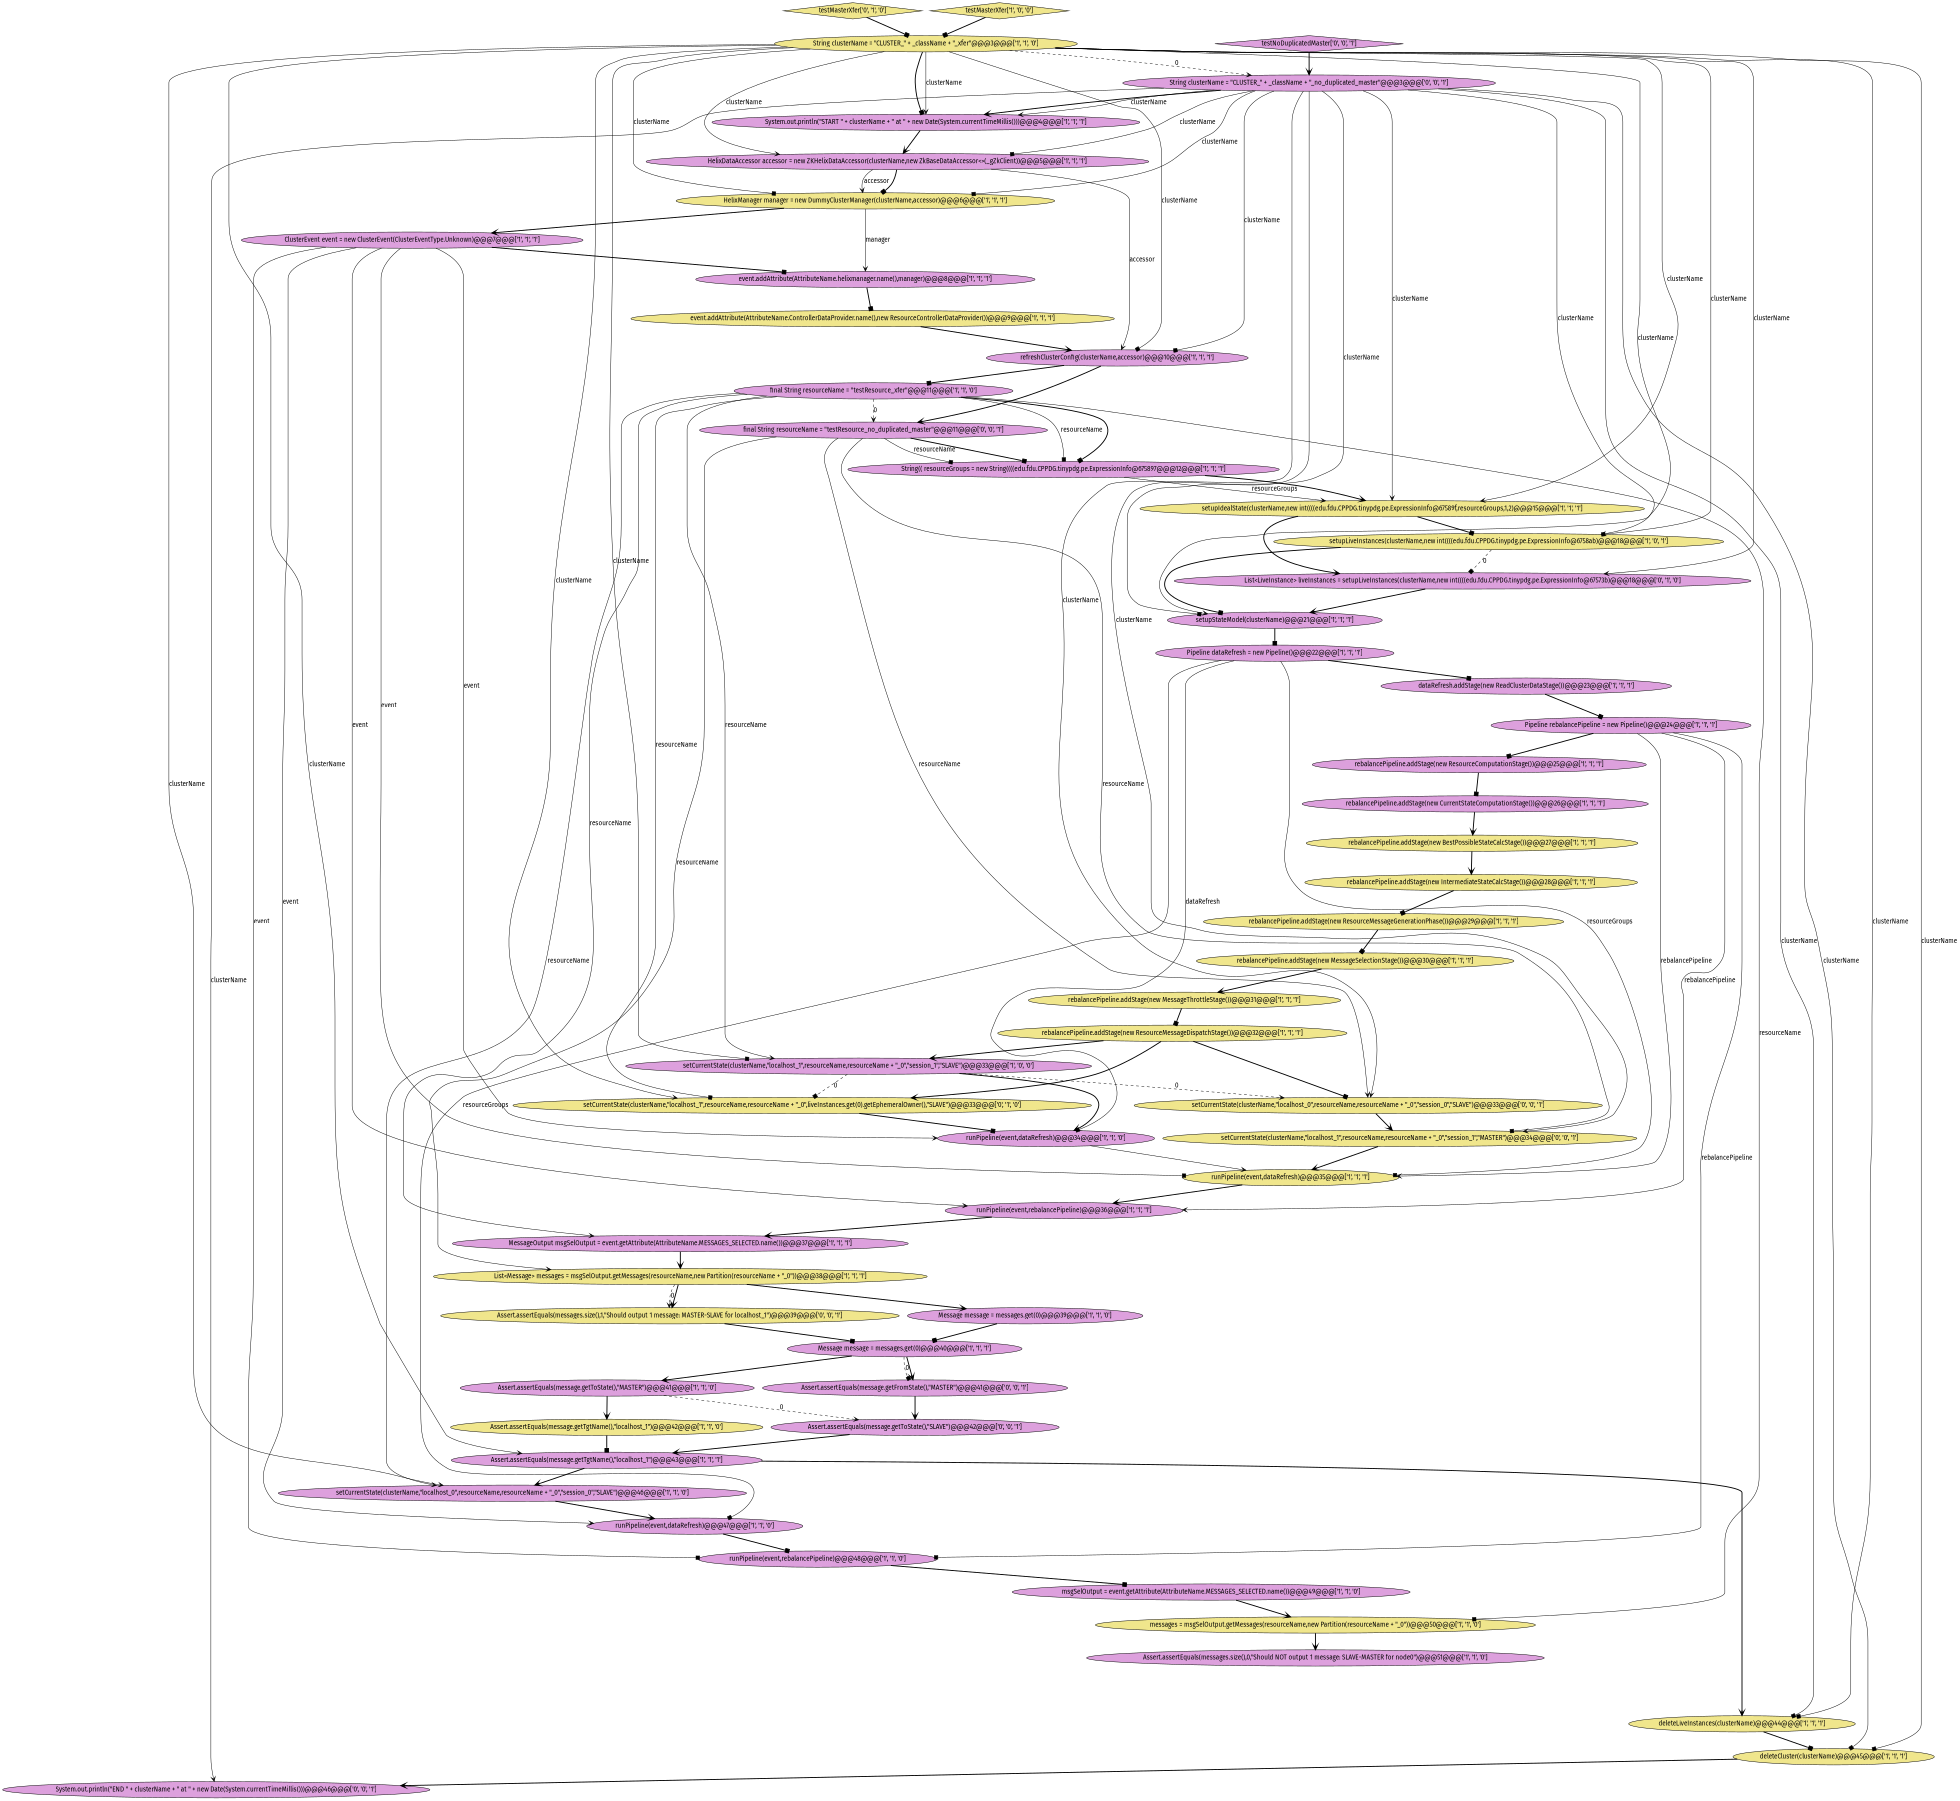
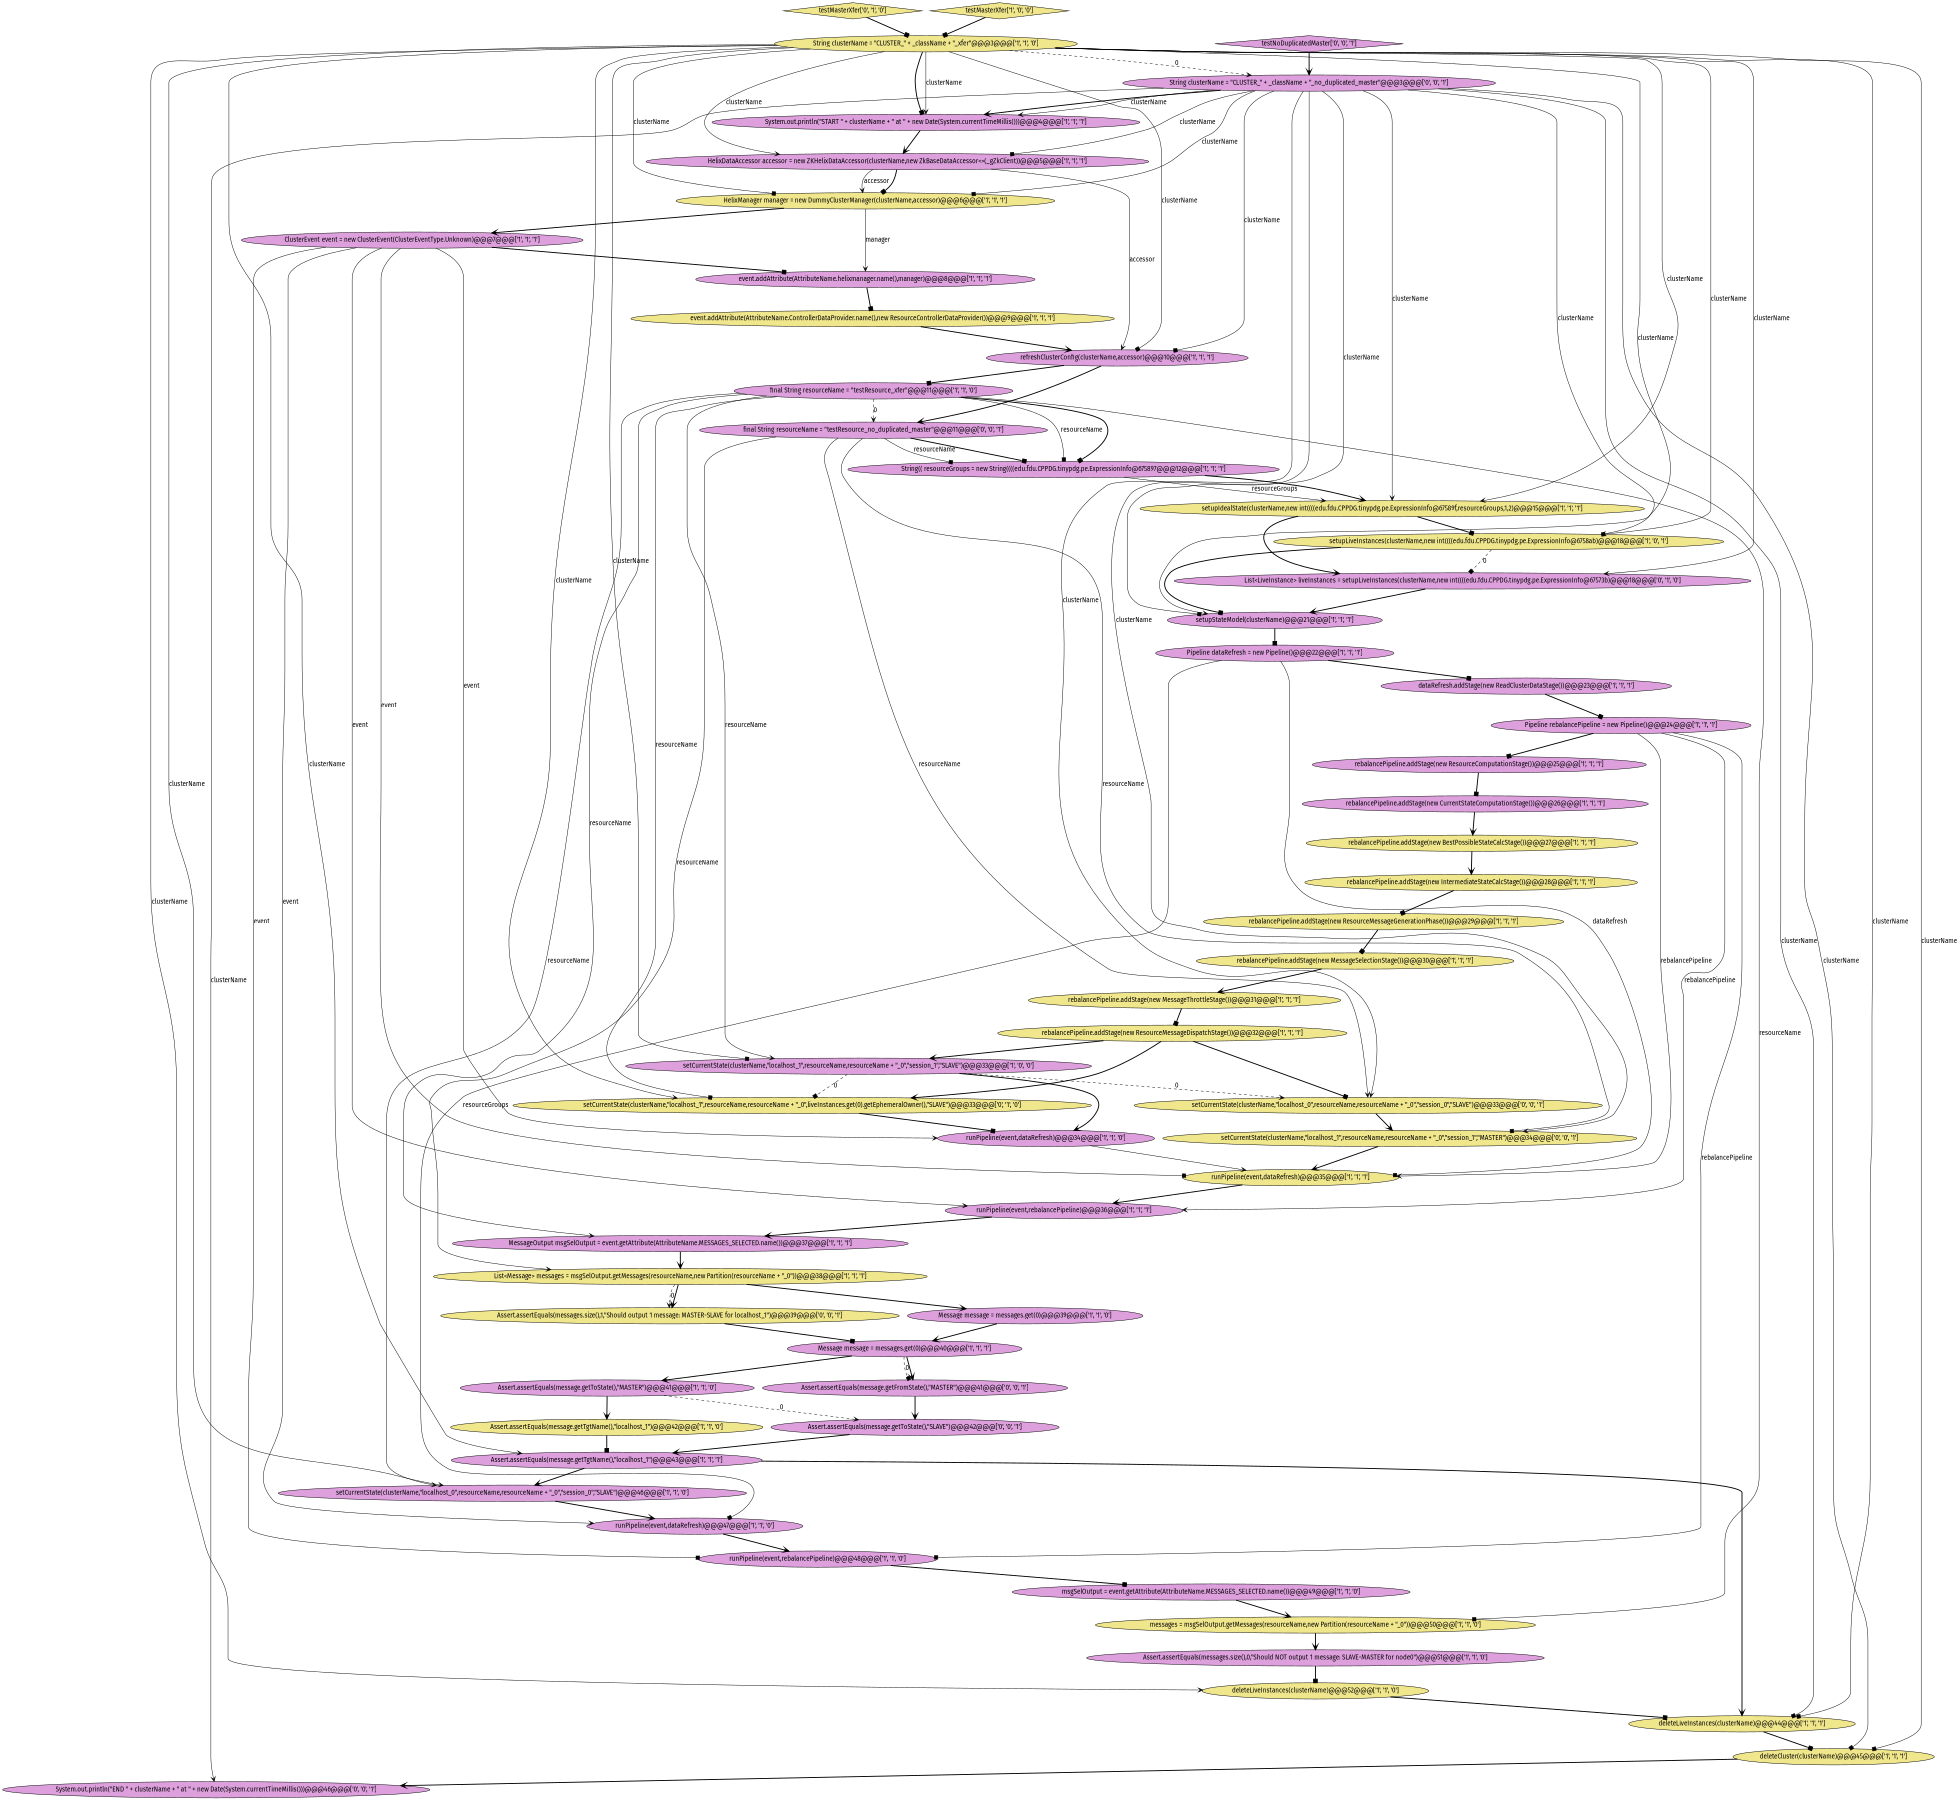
edge "Pipeline dataRefresh = new Pipeline()@@@22@@@['1', '1', '1']" -> "runPipeline(event,dataRefresh)@@@35@@@['1', '1', '1']": label "resourceGroups" -> "dataRefresh"
edge "Pipeline dataRefresh = new Pipeline()@@@22@@@['1', '1', '1']" -> "runPipeline(event,dataRefresh)@@@34@@@['1', '1', '0']": removed, label "dataRefresh"
edge "Message message = messages.get(0)@@@39@@@['1', '1', '0']" -> "Message message = messages.get(0)@@@40@@@['1', '1', '1']": arrowhead box -> vee
edge "runPipeline(event,dataRefresh)@@@47@@@['1', '1', '0']" -> "runPipeline(event,rebalancePipeline)@@@48@@@['1', '1', '0']": arrowhead box -> vee
node "deleteLiveInstances(clusterName)@@@52@@@['1', '1', '0']": added
